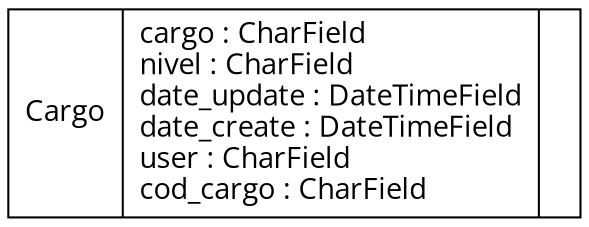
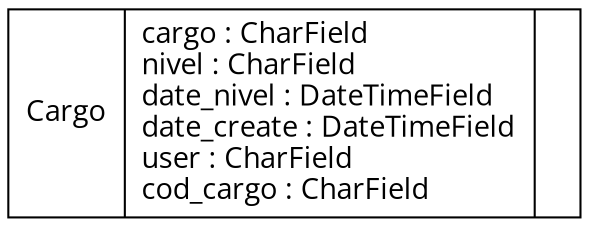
node "Cargo": text "date_update : DateTimeField" -> "date_nivel : DateTimeField"
